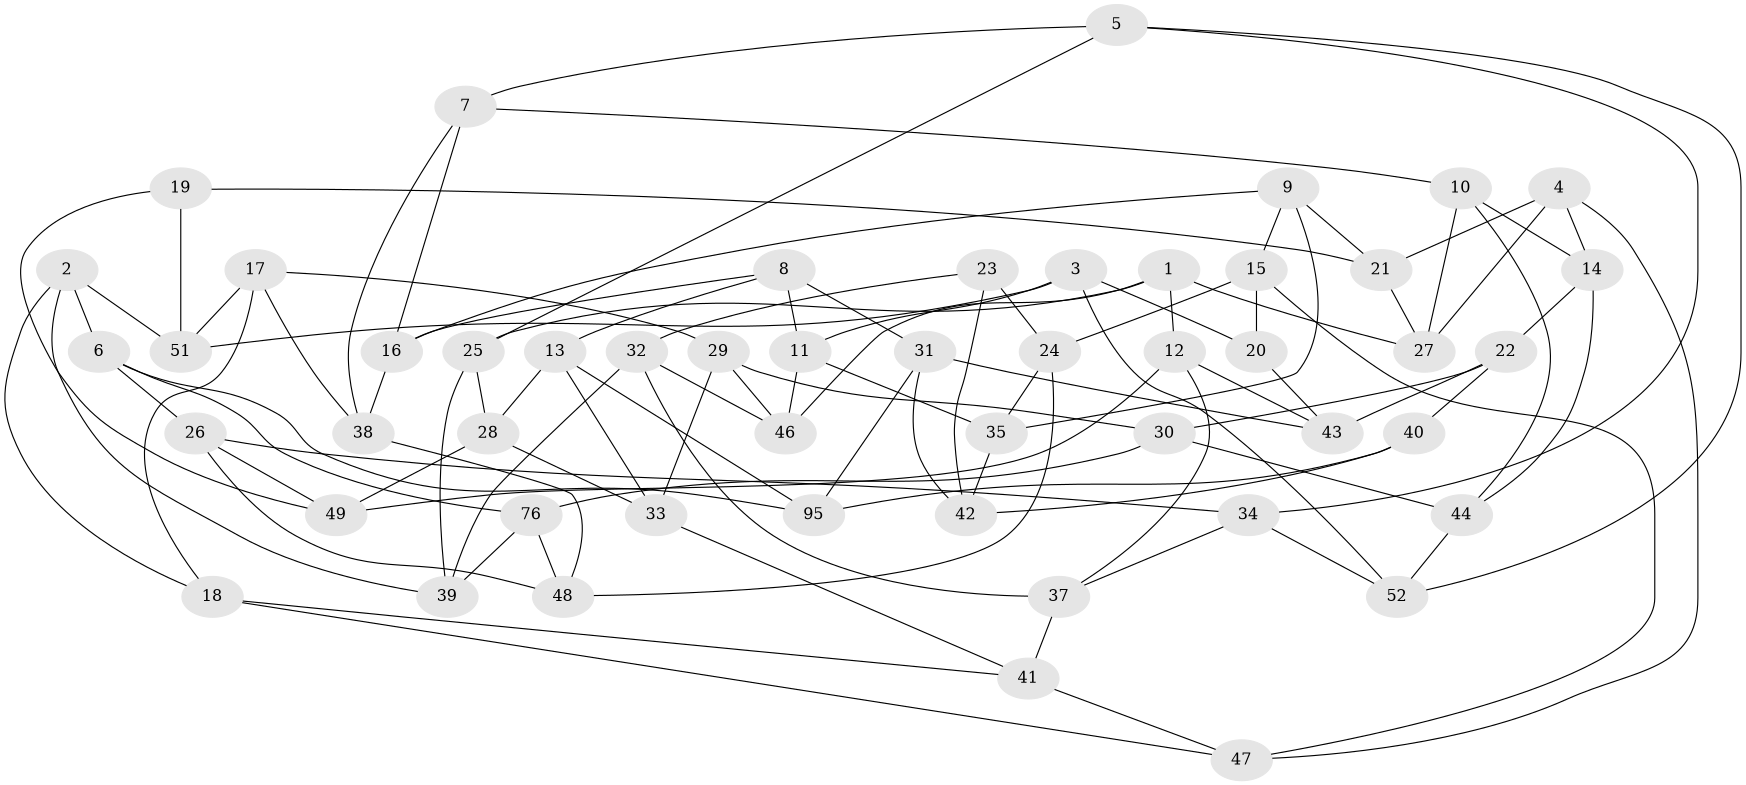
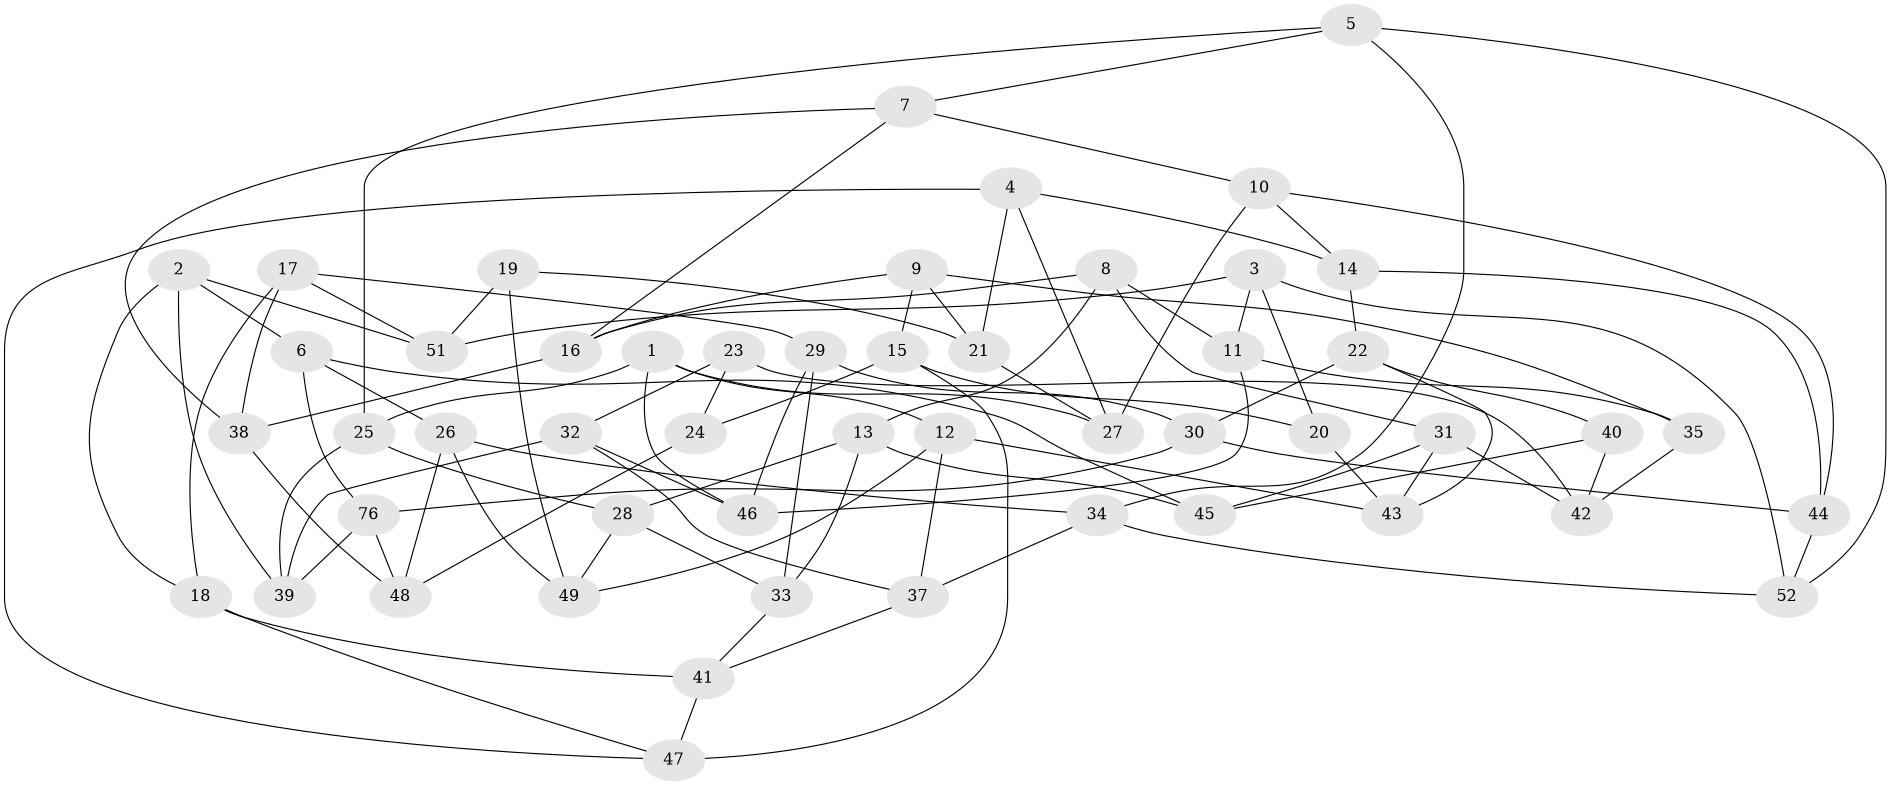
edge "24" -- "35": removed
node "95": label "95" -> "45"
